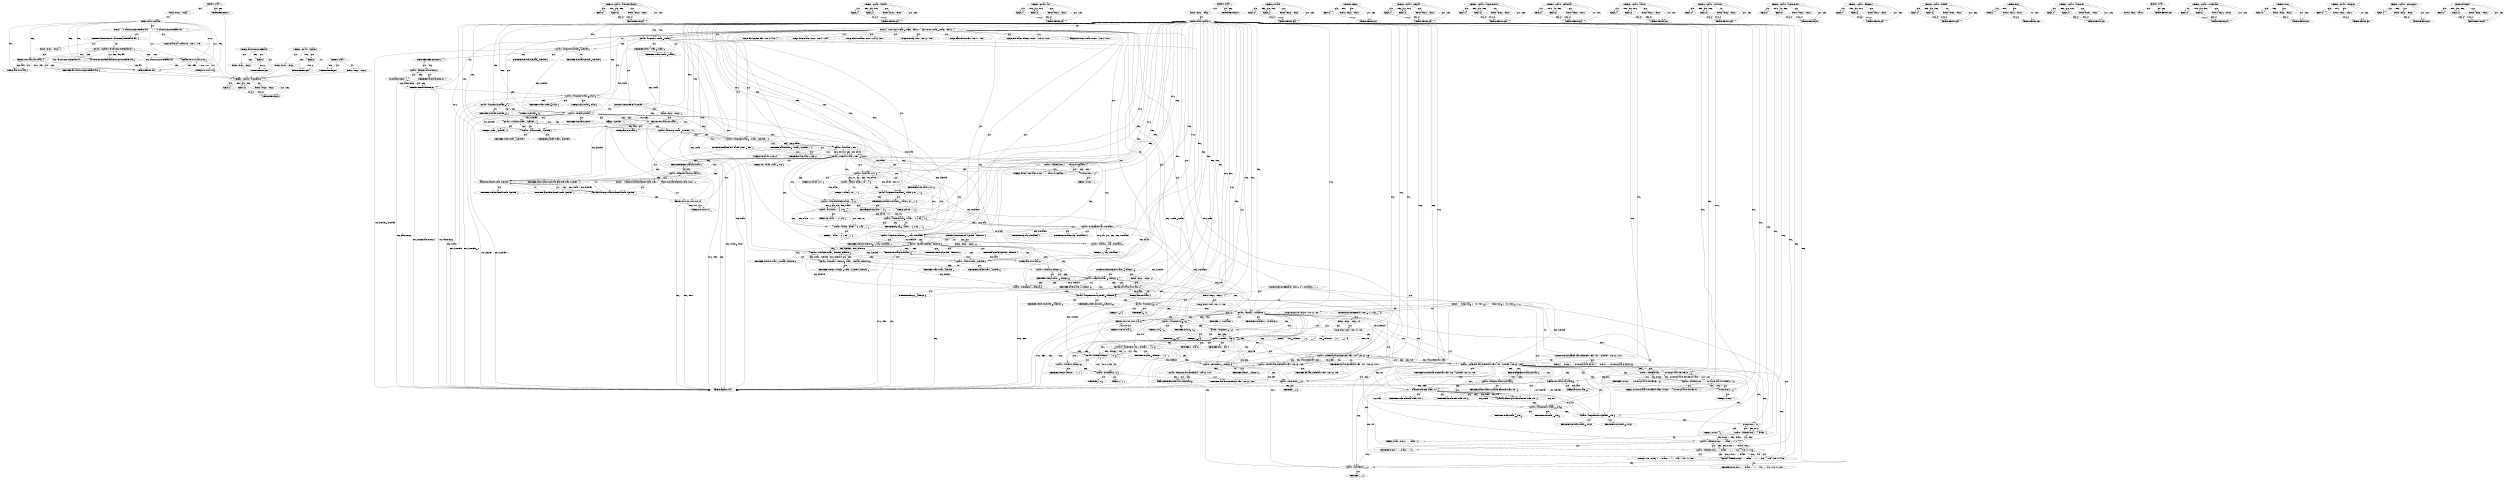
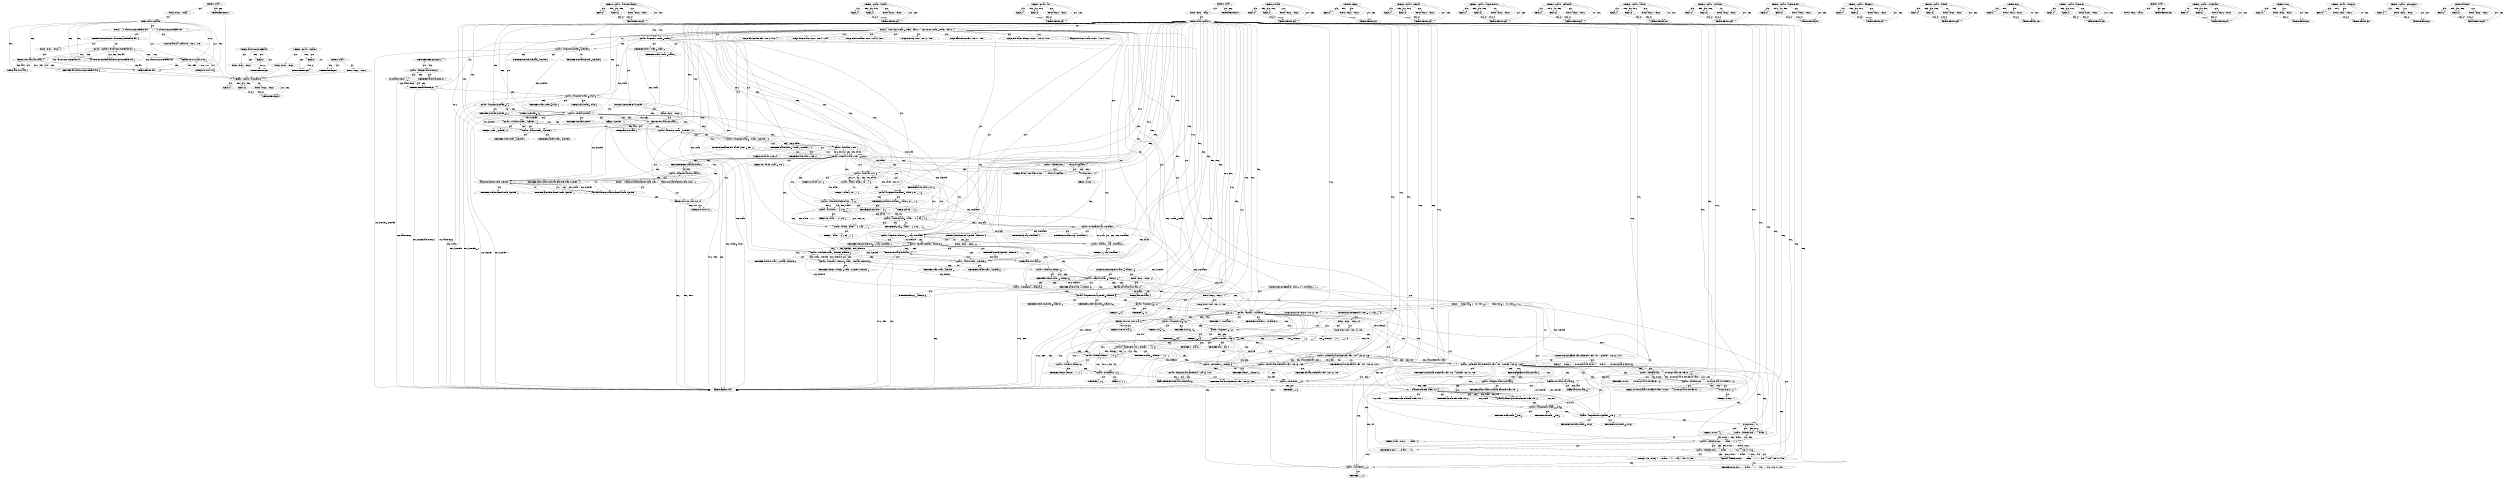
edge "(<operator>.and,(marker >> 3) & 0x3)" -> "(<operator>.arithmeticShiftRight,marker >> 3)": removed, label "AST:"
node "(IDENTIFIER,index_size,bytes_left < index_size)": removed
edge "(<operator>.notEquals,marker != *index_ptr)" -> "(<operator>.shiftLeft,*index_ptr << (j * 8))": now "(<operator>.assignment,i = 0)" -> "(<operator>.shiftLeft,*index_ptr << (j * 8))"
